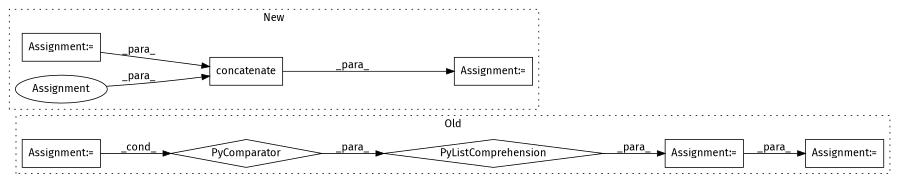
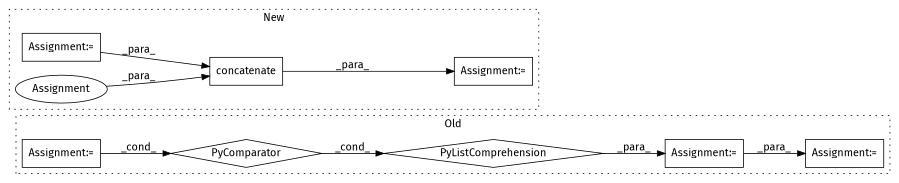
edge "PyComparator" -> "PyListComprehension": label "_para_" -> "_cond_"
